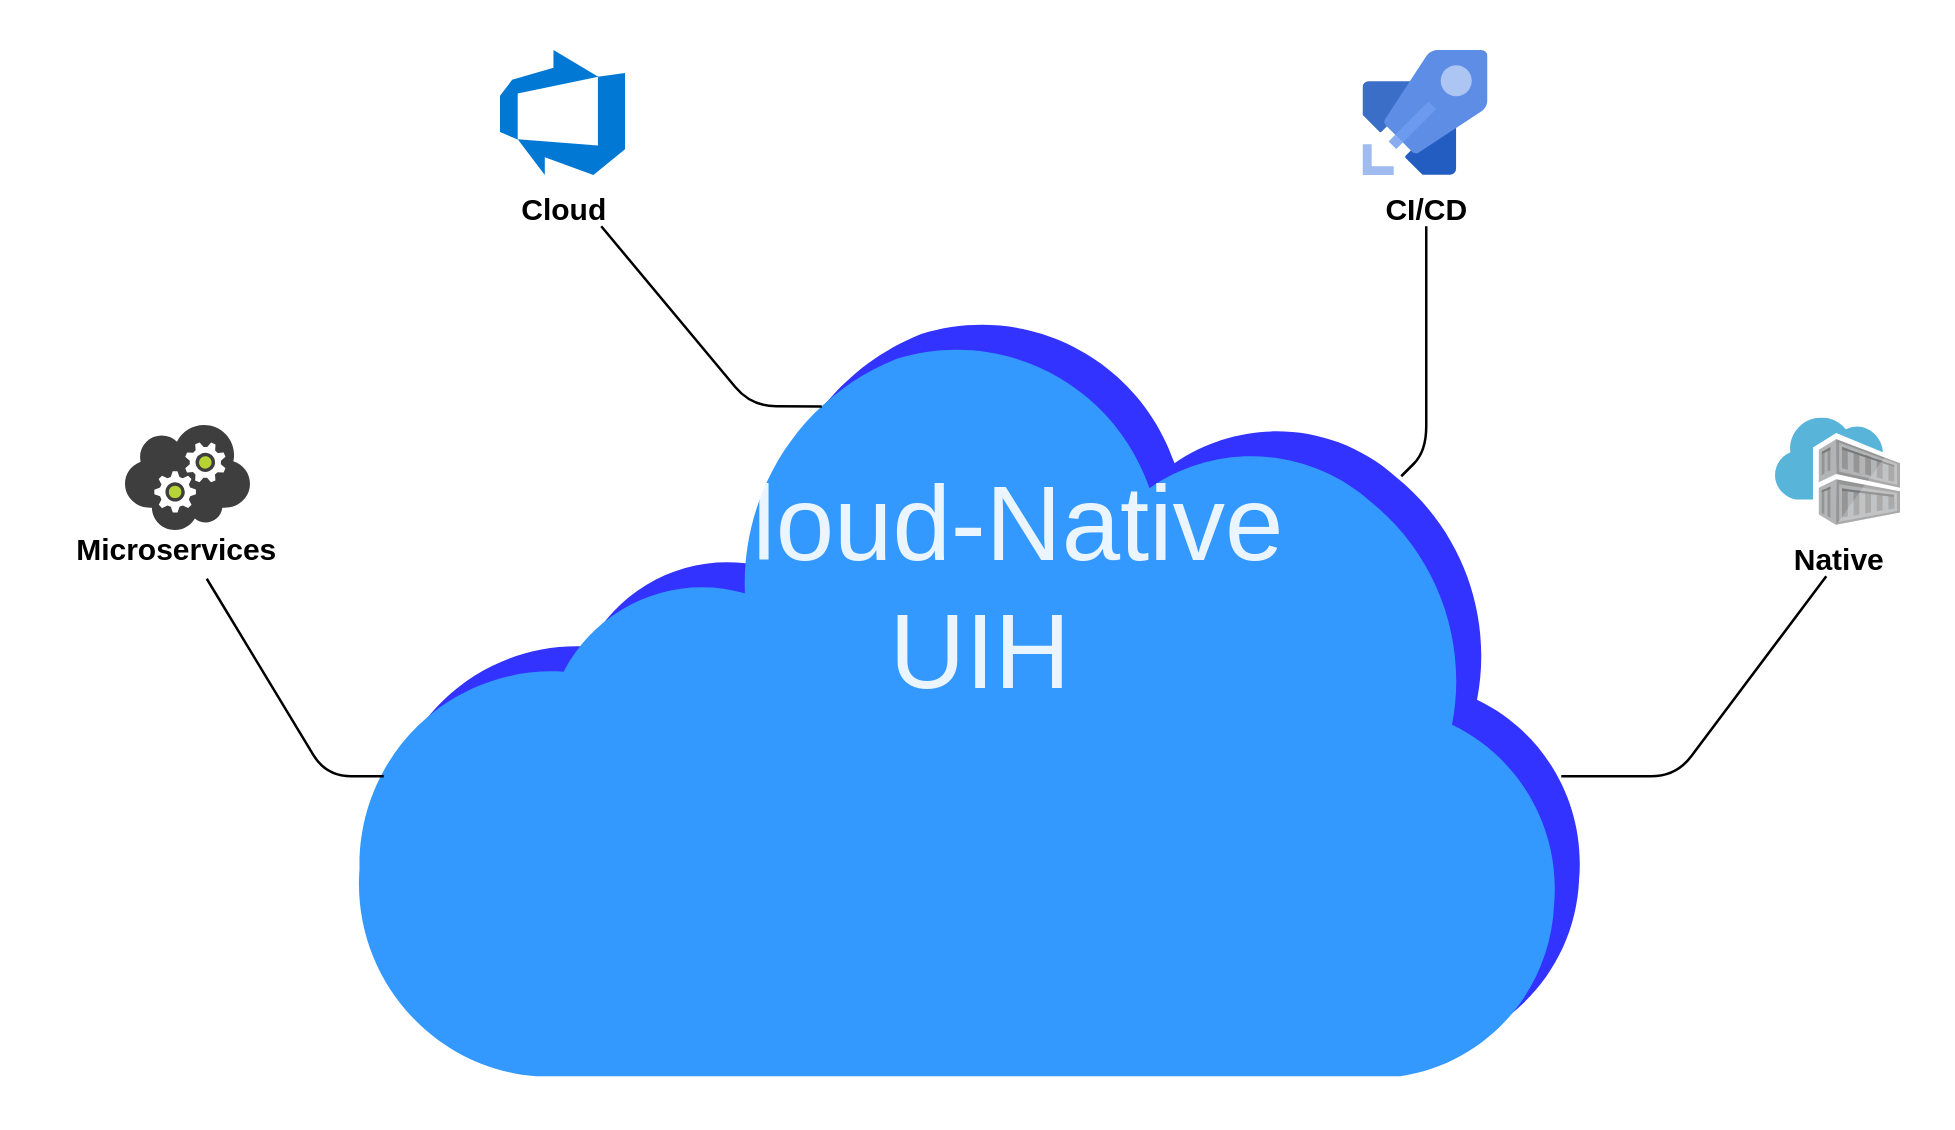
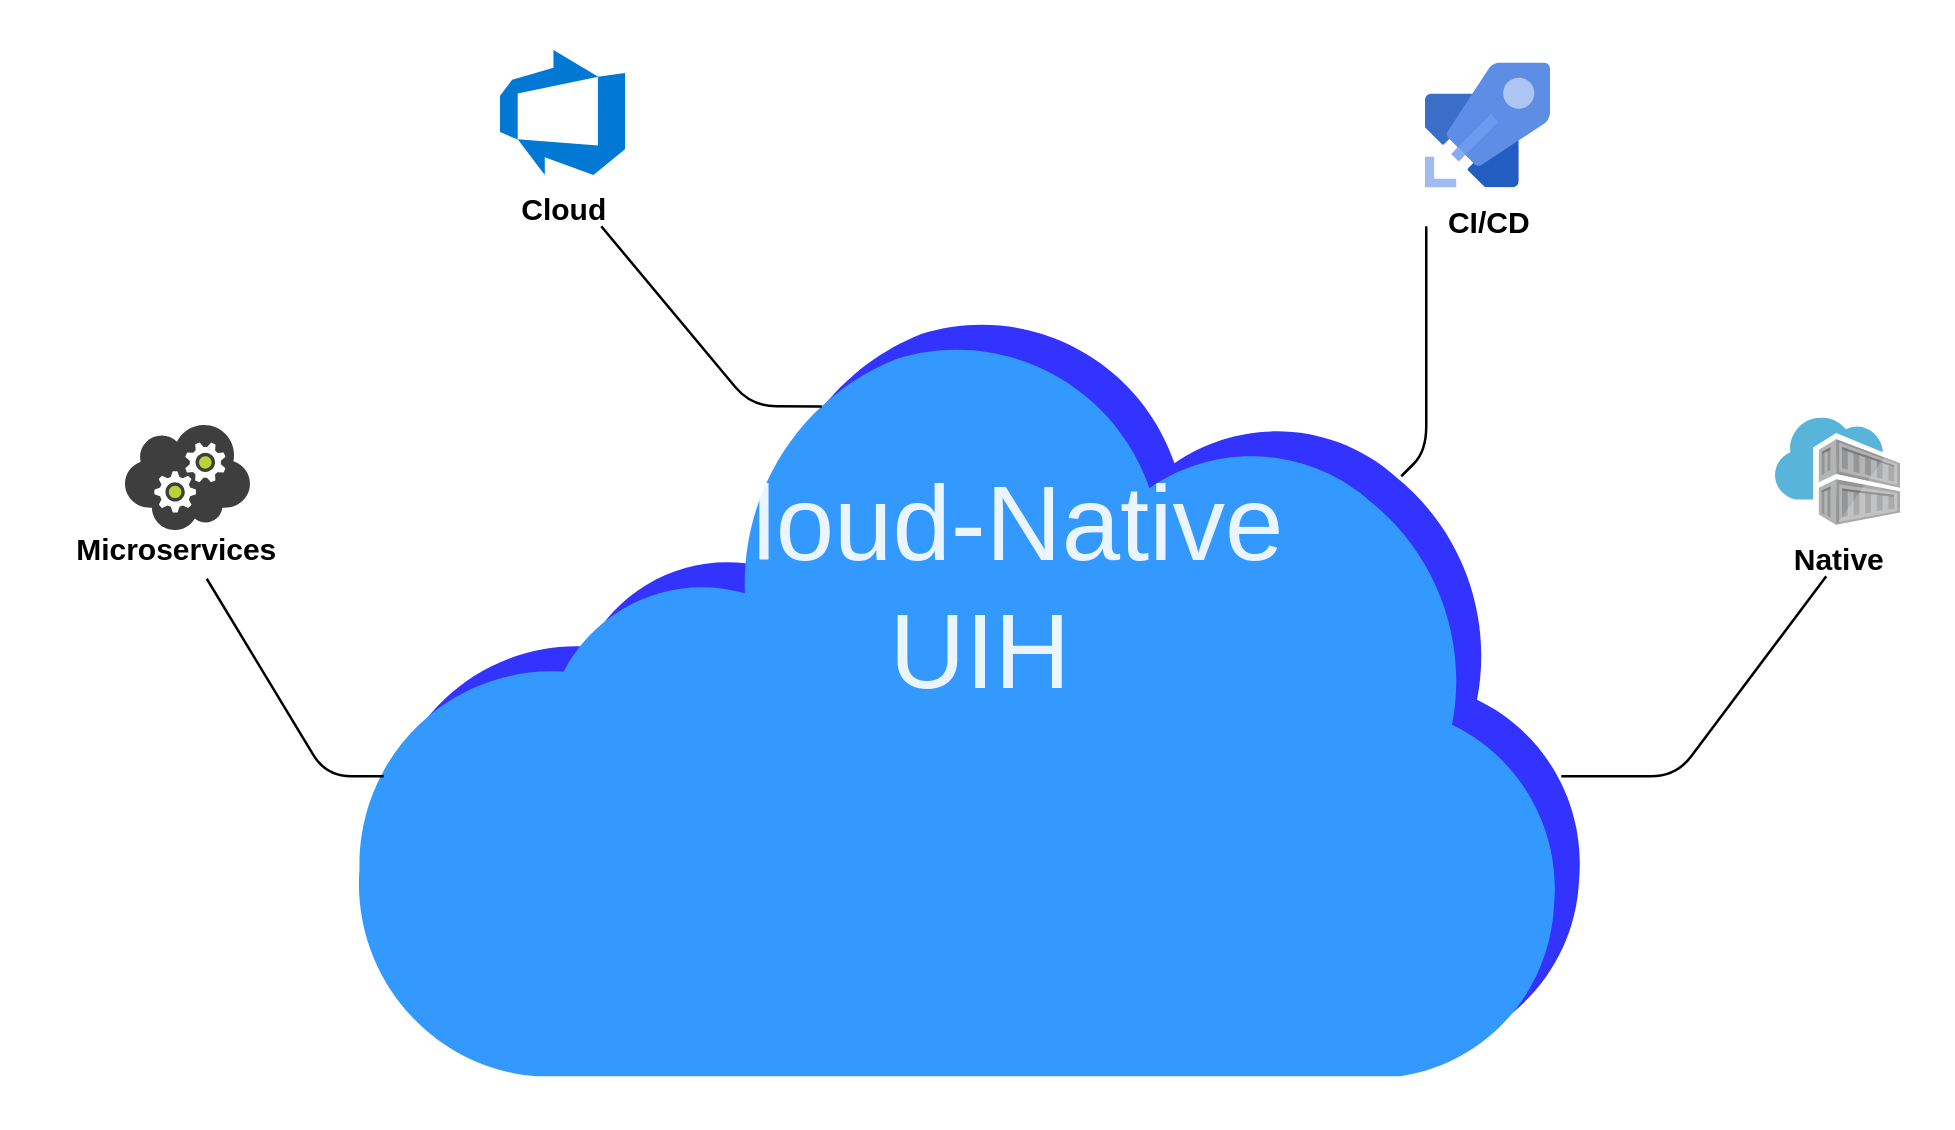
node "CI/CD": moved (1426, 114) -> (1489, 126)
